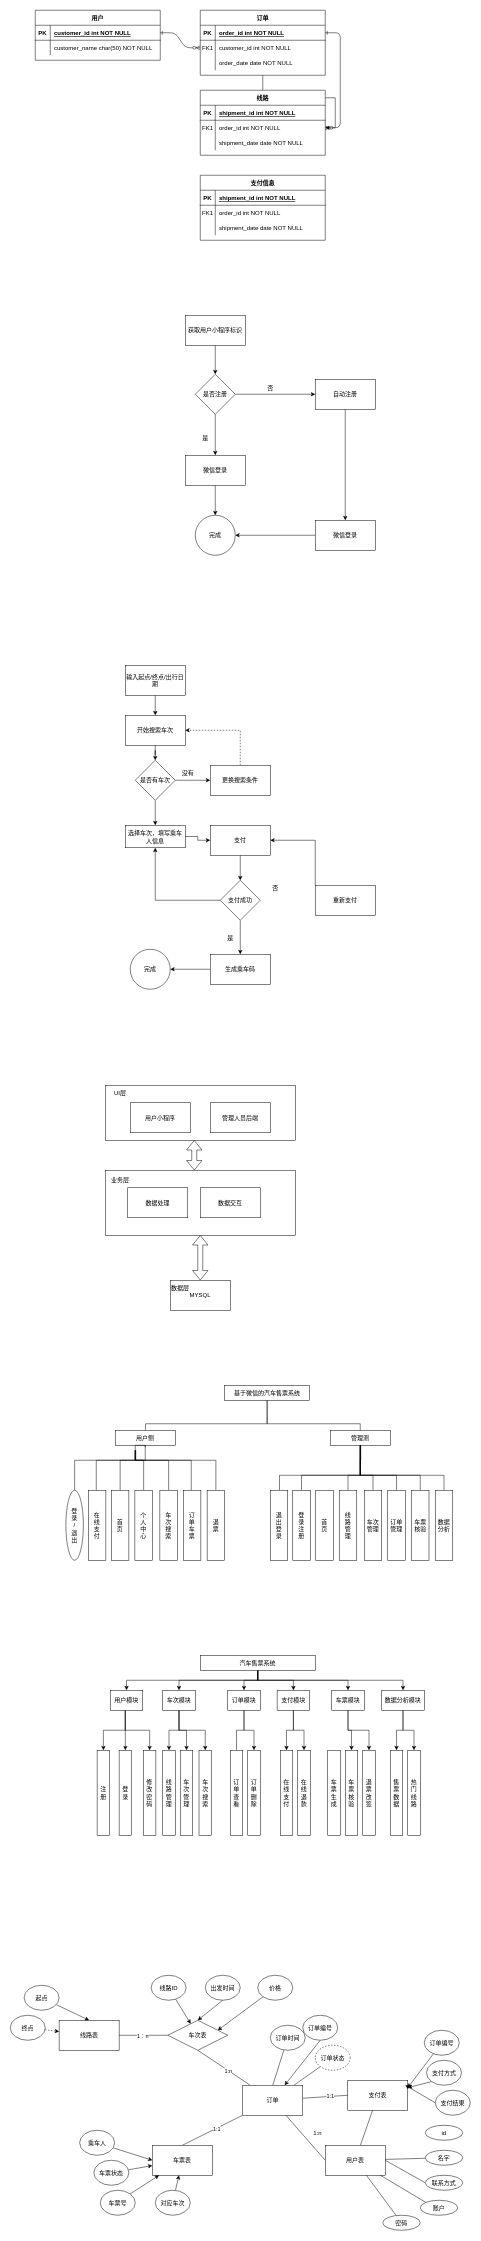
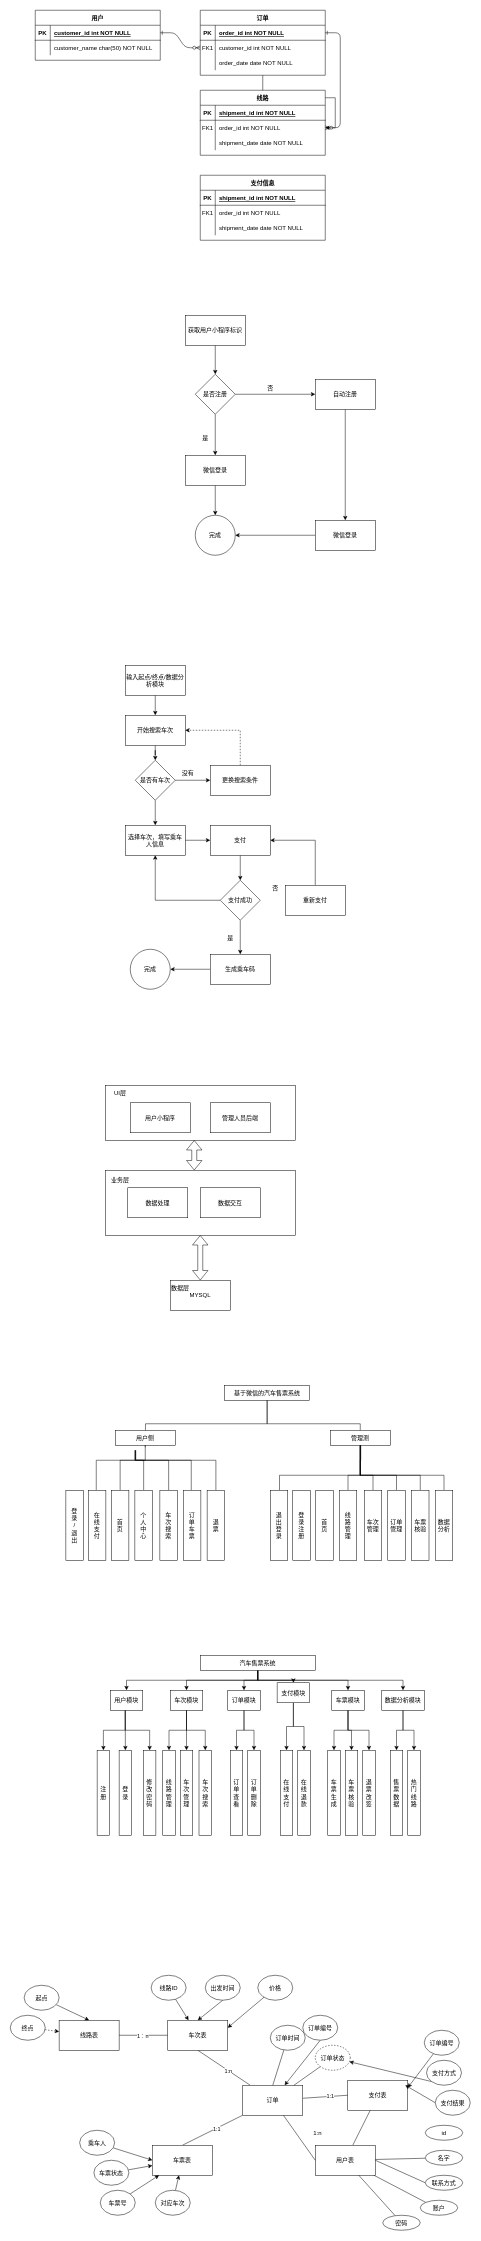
node "输入起点/终点/出行日期": label "输入起点/终点/出行日期" -> "输入起点/终点/数据分析模块"
node "选择车次，填写乘车人信息": size 60x23 -> 60x30
node "重新支付": moved (345, 900) -> (315, 900)
edge "用户侧" -- "登 录 / 退 出": removed
edge "管理测" -- "登 录 注 册": removed
node "登 录 / 退 出": shape ellipse -> rectangle
node "车次模块": moved (179, 1700) -> (187, 1700)
node "支付模块": moved (293, 1700) -> (293, 1693)
edge "车票模块" -> "车票生成": added
edge "订单模块" -- "订单查看": arrowhead none -> classic
node "车次表": shape diamond -> rectangle
edge "支付方式" -> "支付表": now "支付方式" -> "订单状态"
node "用户表": moved (355, 2160) -> (345, 2160)
